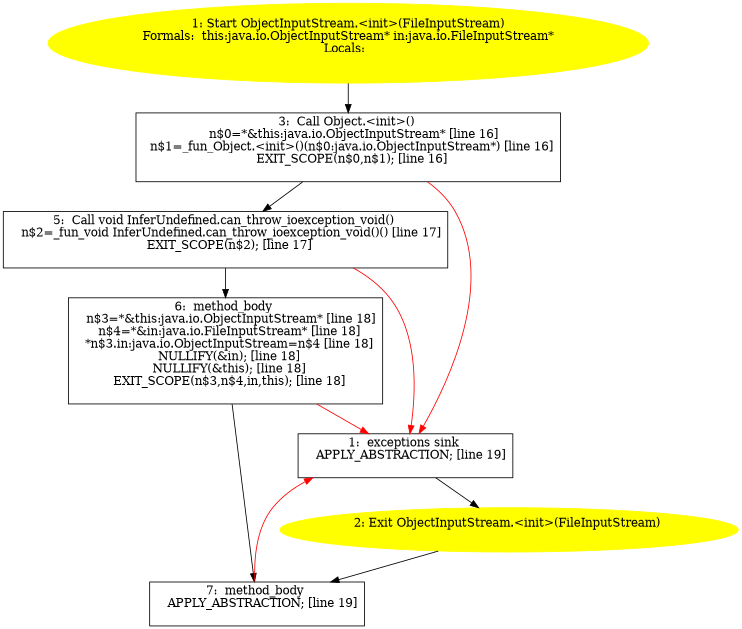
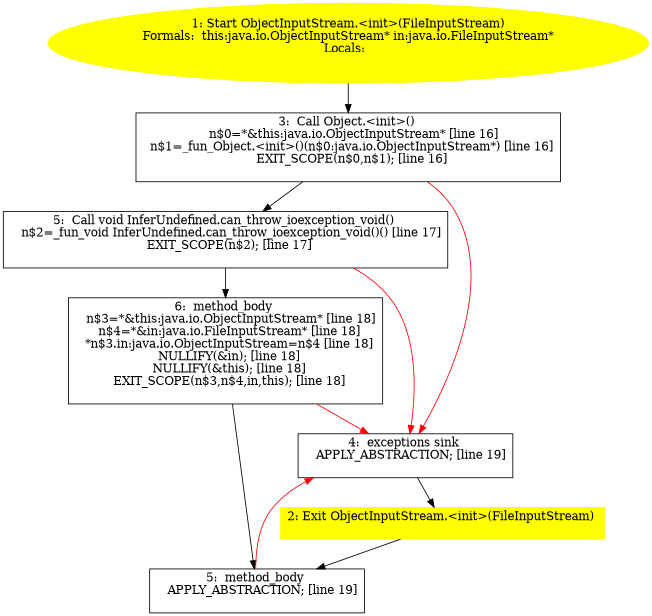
node "1:  exceptions sink APPLY_ABSTRACTION; [line 19]": label "1:  exceptions sink APPLY_ABSTRACTION; [line 19]" -> "4:  exceptions sink APPLY_ABSTRACTION; [line 19]"
node "2: Exit ObjectInputStream.<init>(FileInputStream)": shape ellipse -> box
node "7:  method_body APPLY_ABSTRACTION; [line 19]": label "7:  method_body APPLY_ABSTRACTION; [line 19]" -> "5:  method_body APPLY_ABSTRACTION; [line 19]"
